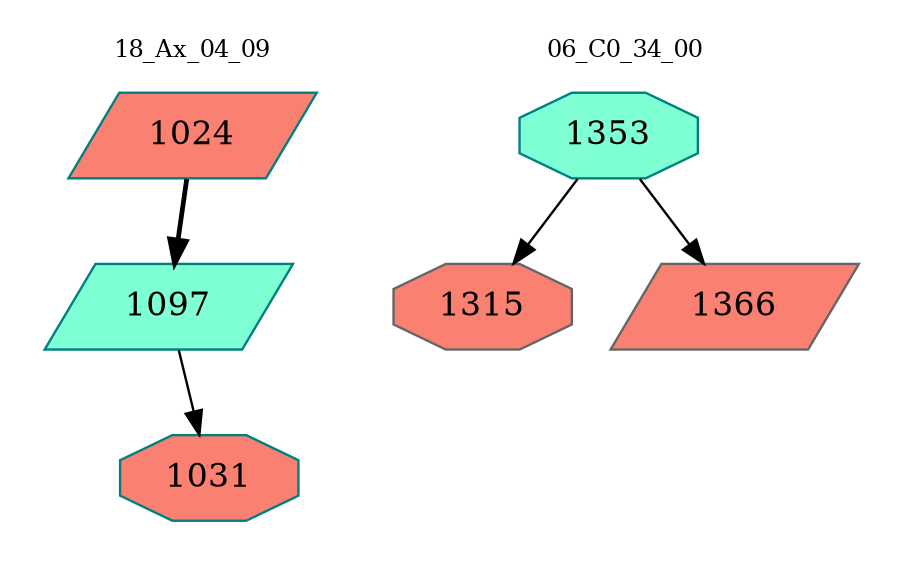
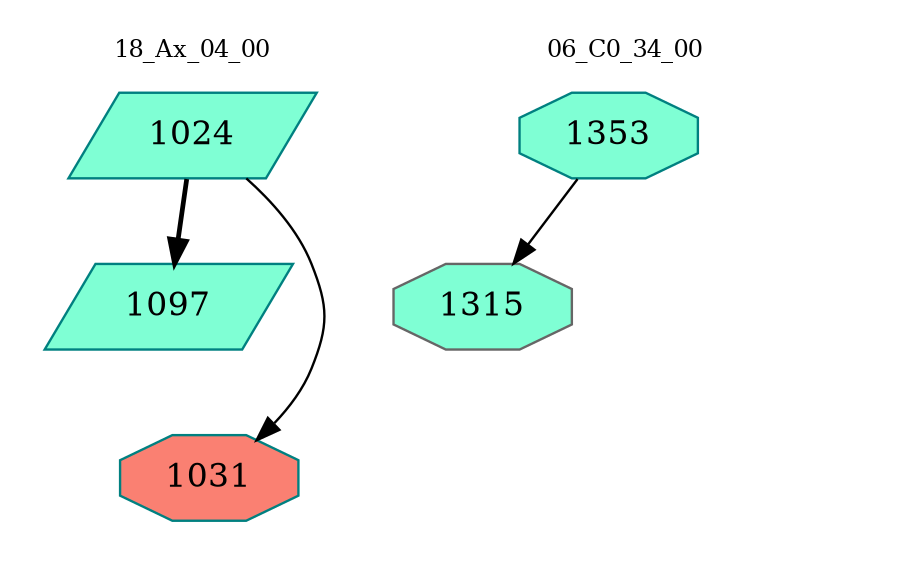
cluster "18_Ax_04_09": label "18_Ax_04_09" -> "18_Ax_04_00"
node "1024": fillcolor salmon -> aquamarine
node "1315": fillcolor salmon -> aquamarine
node "1366": removed
edge "1097" -> "1031": now "1024" -> "1031"
